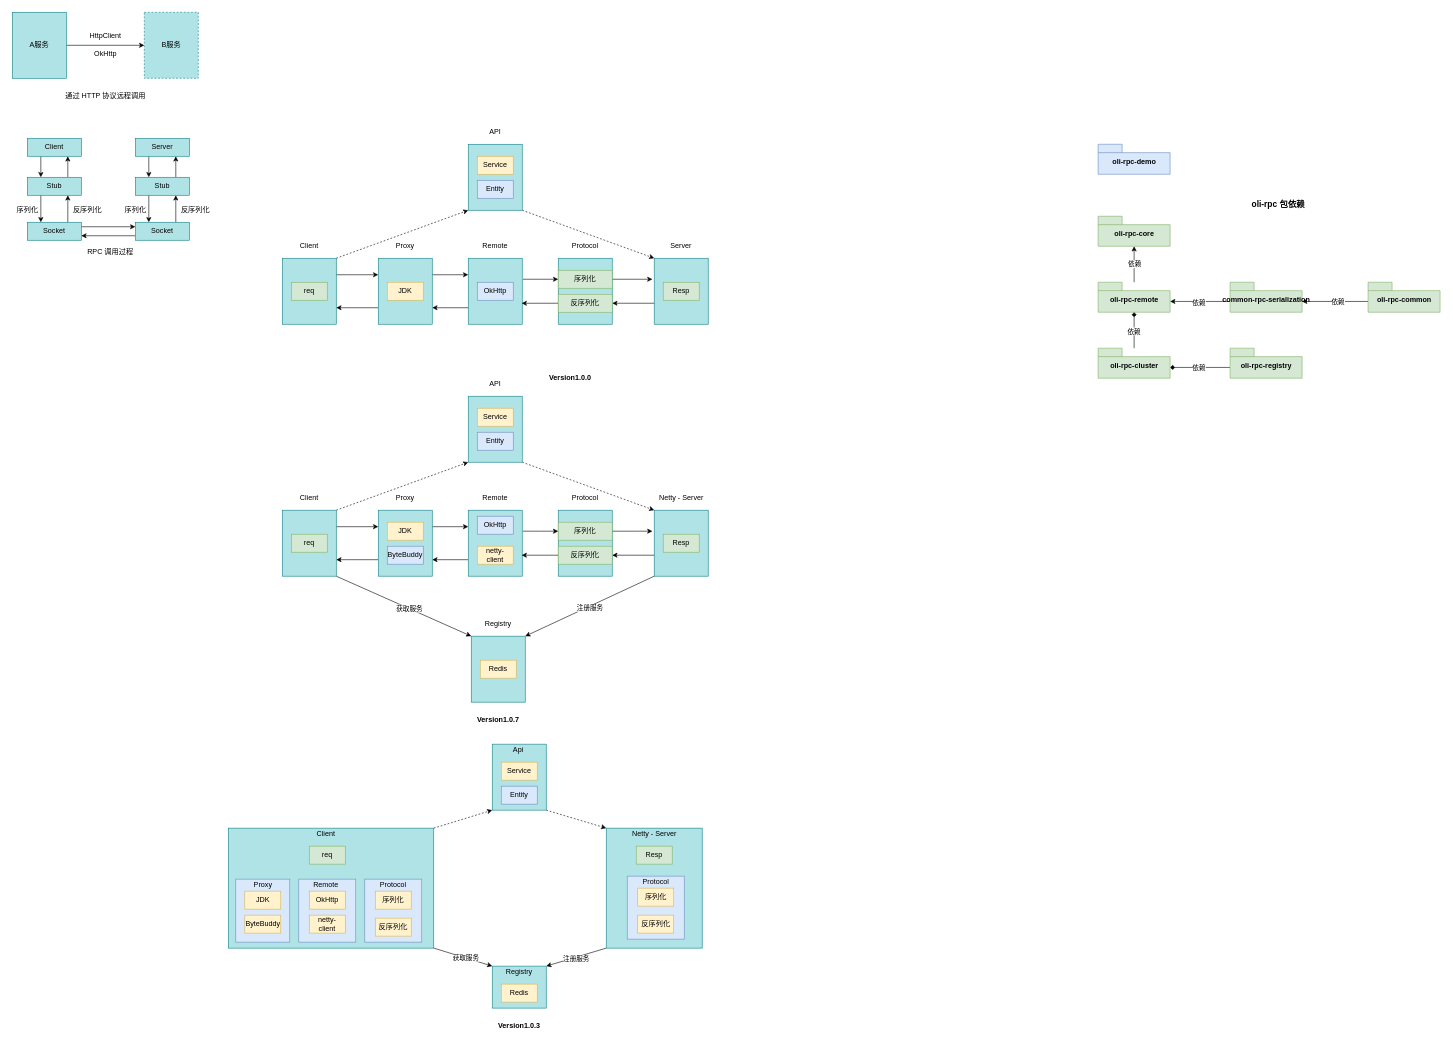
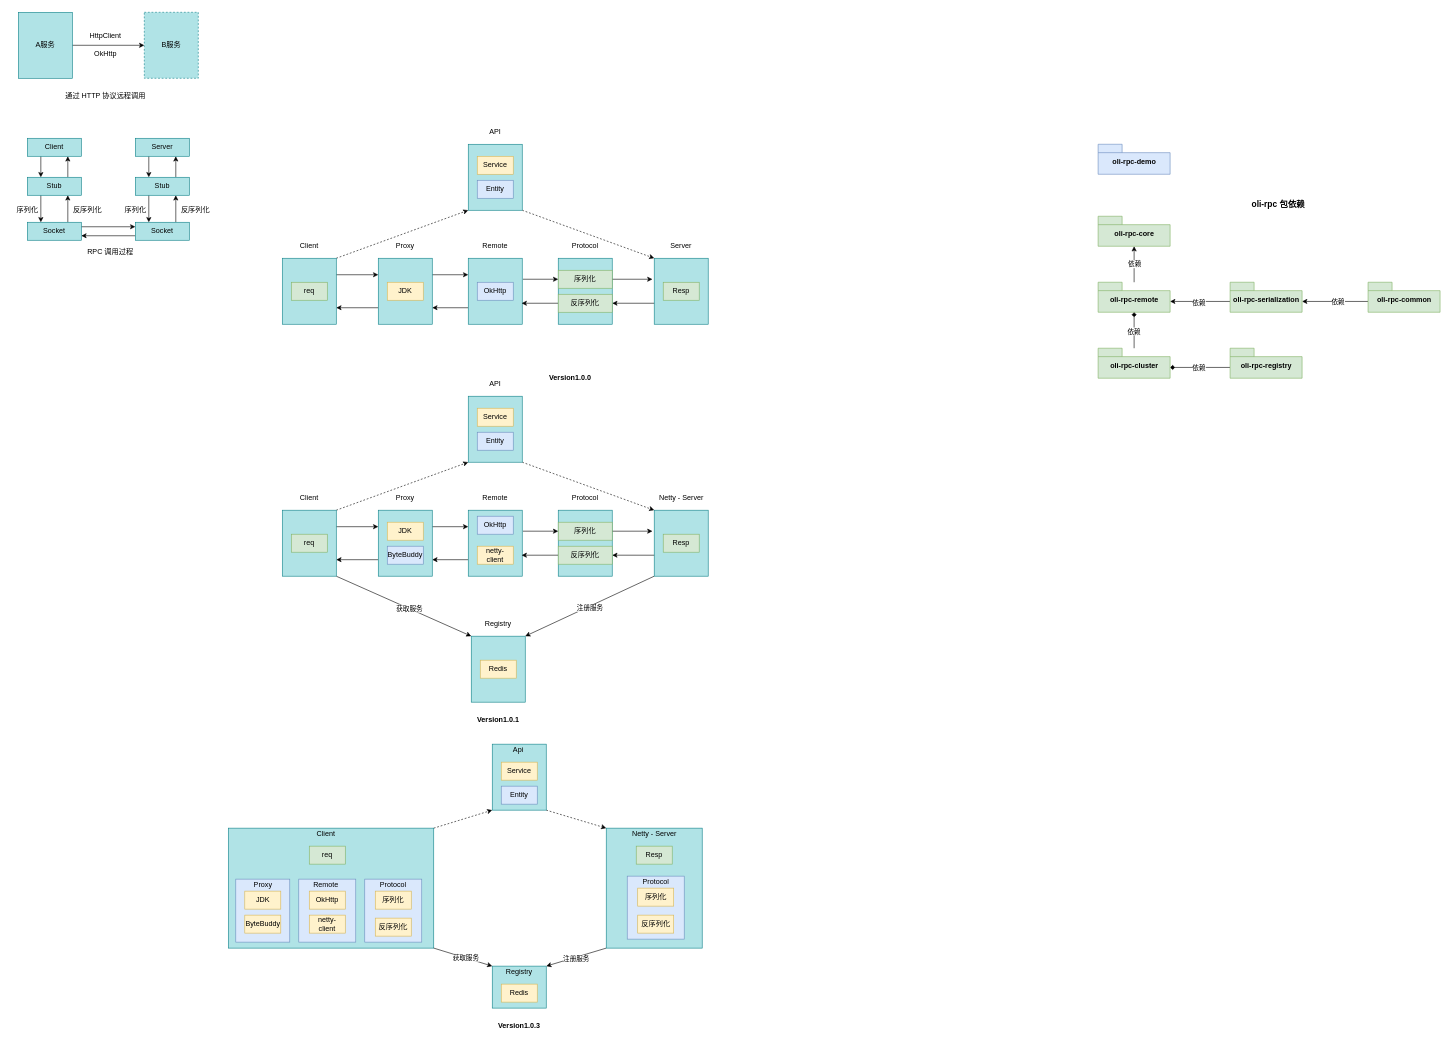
node "A服务": moved (39, 45) -> (45, 45)
node "common-rpc-serialization": label "common-rpc-serialization" -> "oli-rpc-serialization"
node "Version1.0.7": label "Version1.0.7" -> "Version1.0.1"
